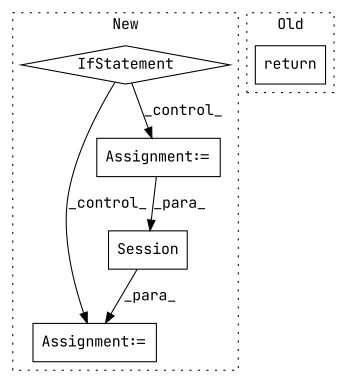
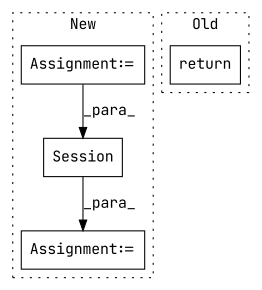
node "IfStatement": removed
